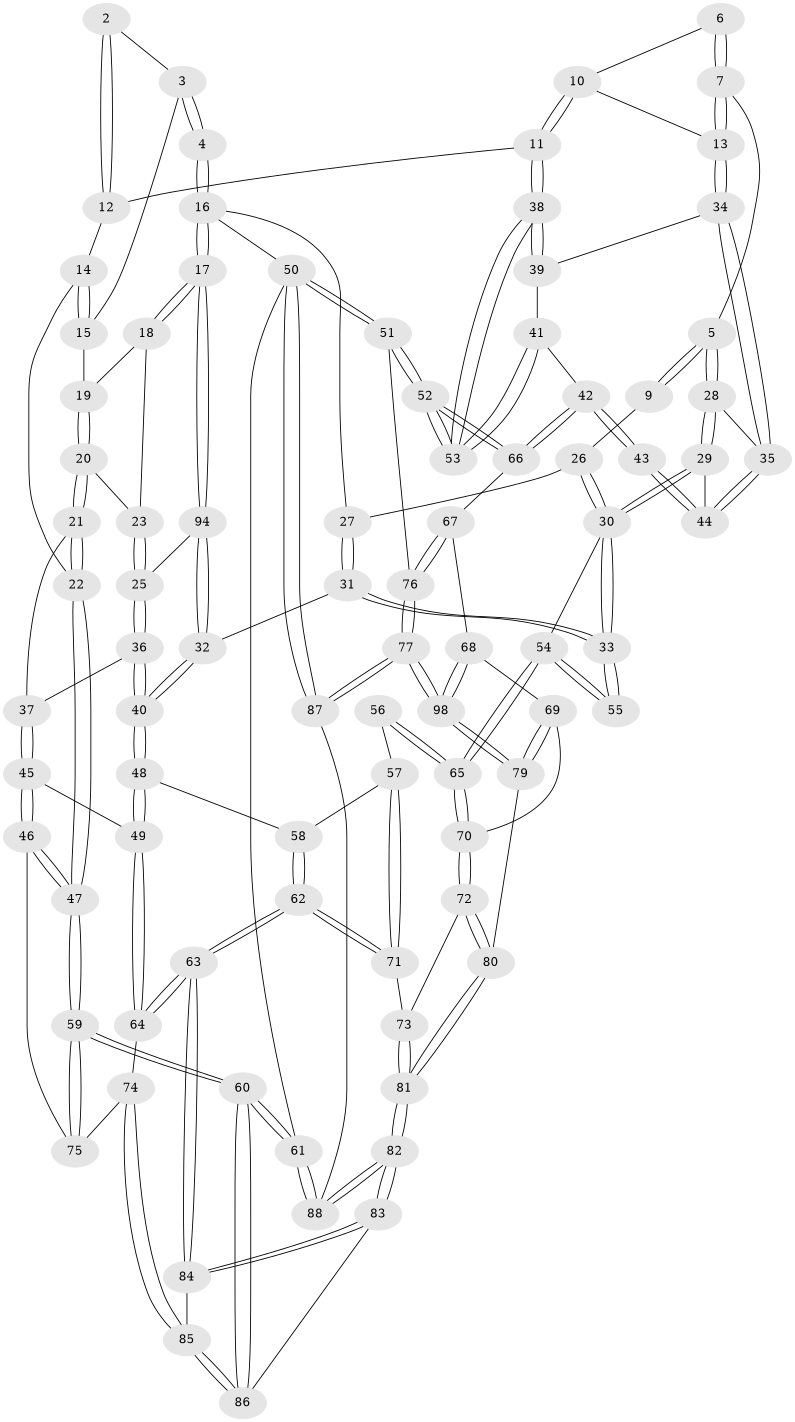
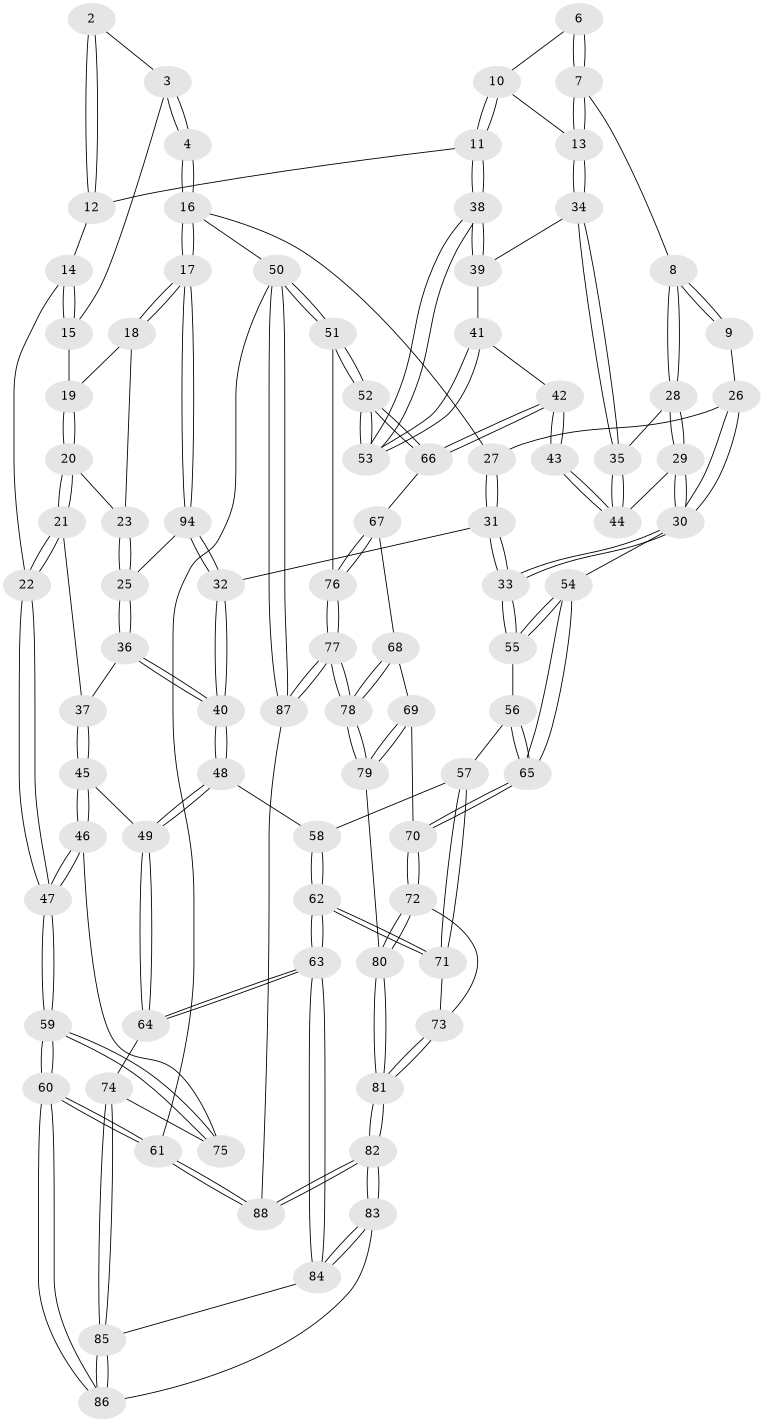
node "5": label "5" -> "8"
edge "55" -- "56": added
node "98": label "98" -> "78"
